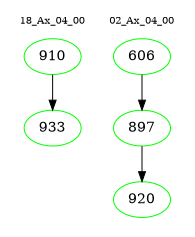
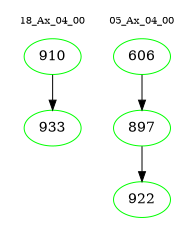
cluster "02_Ax_04_00": label "02_Ax_04_00" -> "05_Ax_04_00"
node "920": label "920" -> "922"
